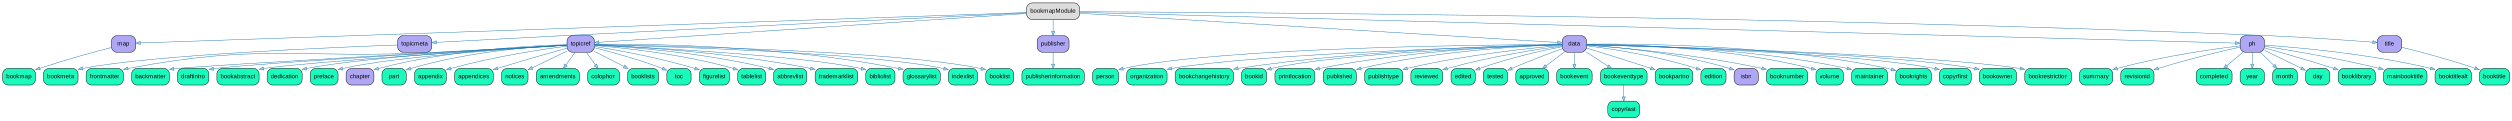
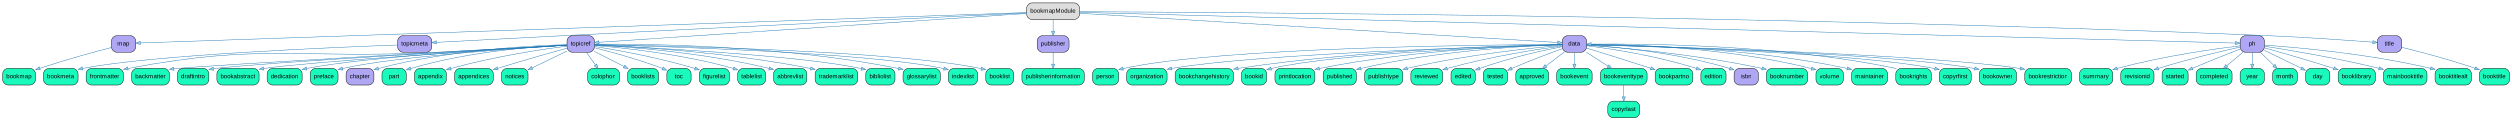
edge "data" -> "bookrights": reversed
node "amendments": removed
node "started": added
